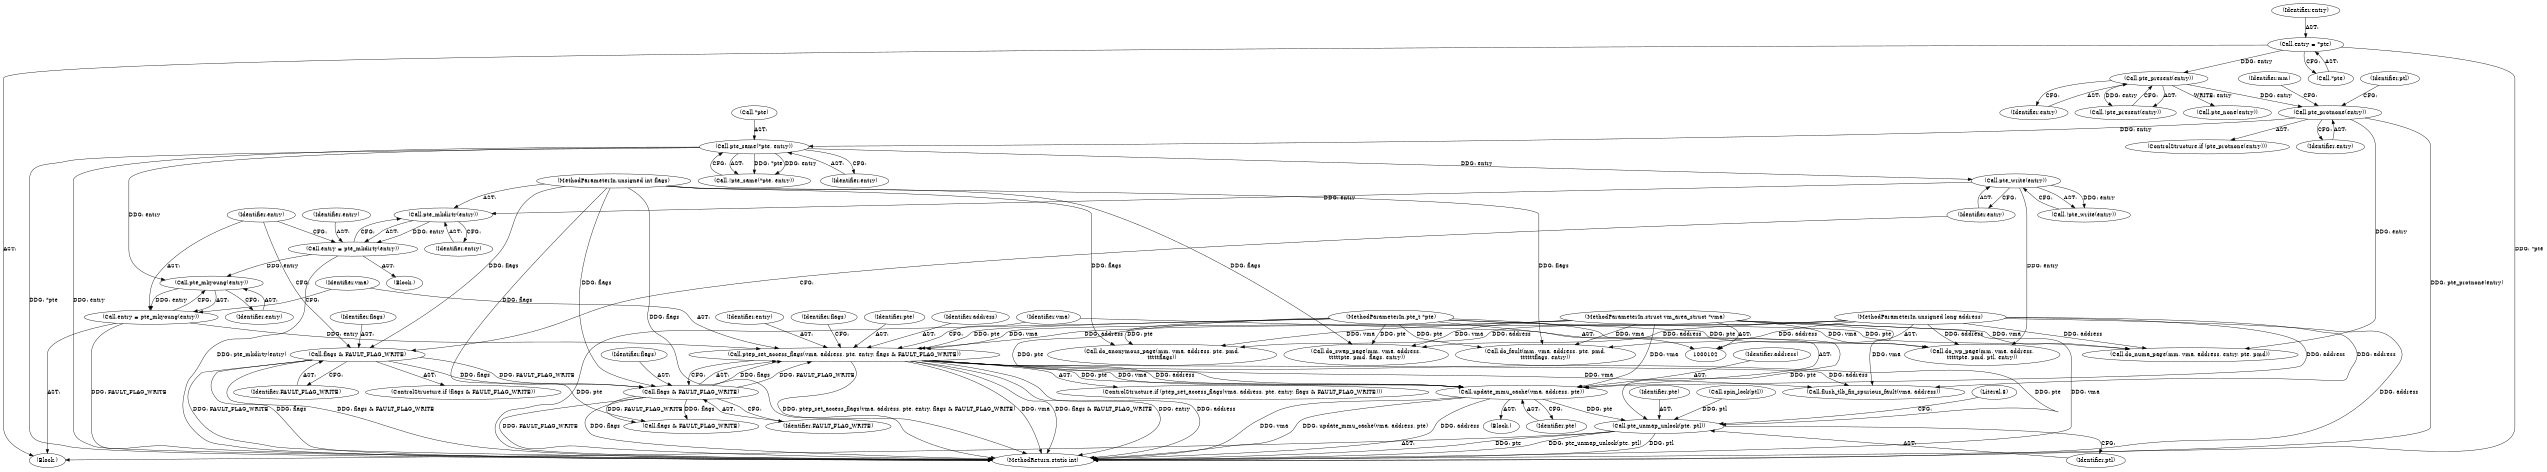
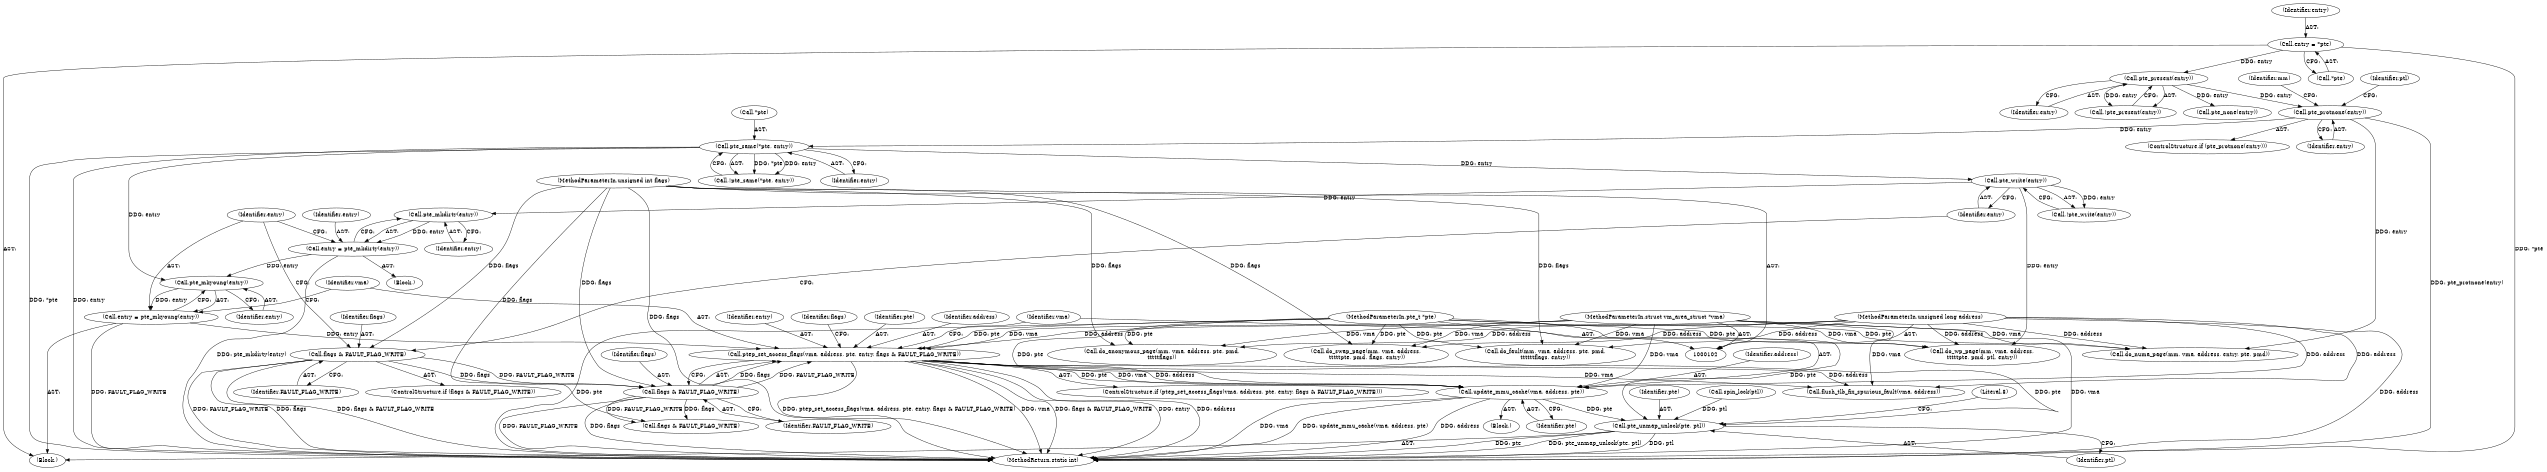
edge "(Call,pte_present(entry))" -> "(Call,pte_none(entry))": label "WRITE: entry" -> "DDG: entry"
edge "(MethodParameterIn,unsigned int flags)" -> "(Call,pte_mkdirty(entry))": now "(MethodParameterIn,unsigned int flags)" -> "1000102"
